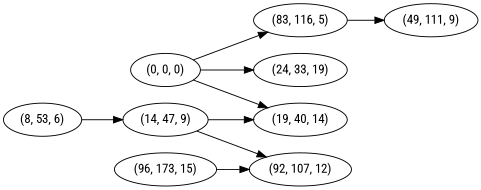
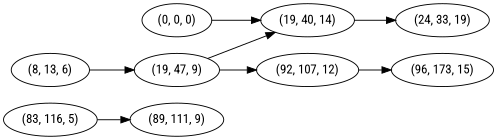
node "(49, 111, 9)": label "(49, 111, 9)" -> "(89, 111, 9)"
edge "(0, 0, 0)" -> "(83, 116, 5)": removed
edge "(0, 0, 0)" -> "(24, 33, 19)": now "(19, 40, 14)" -> "(24, 33, 19)"
node "(8, 53, 6)": label "(8, 53, 6)" -> "(8, 13, 6)"
node "(14, 47, 9)": label "(14, 47, 9)" -> "(19, 47, 9)"
edge "(96, 173, 15)" -> "(92, 107, 12)": reversed
